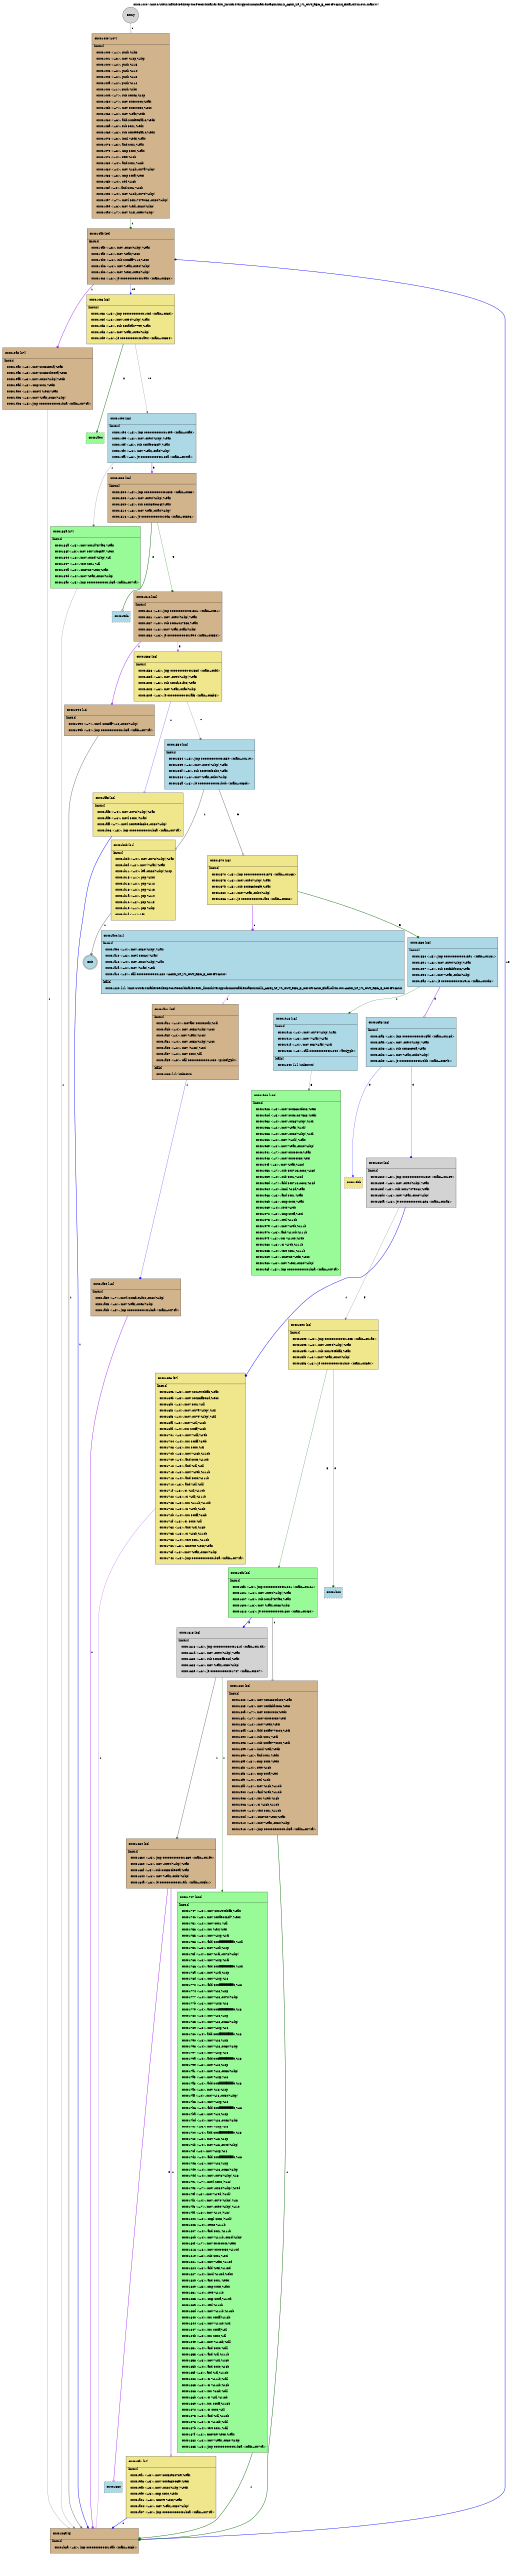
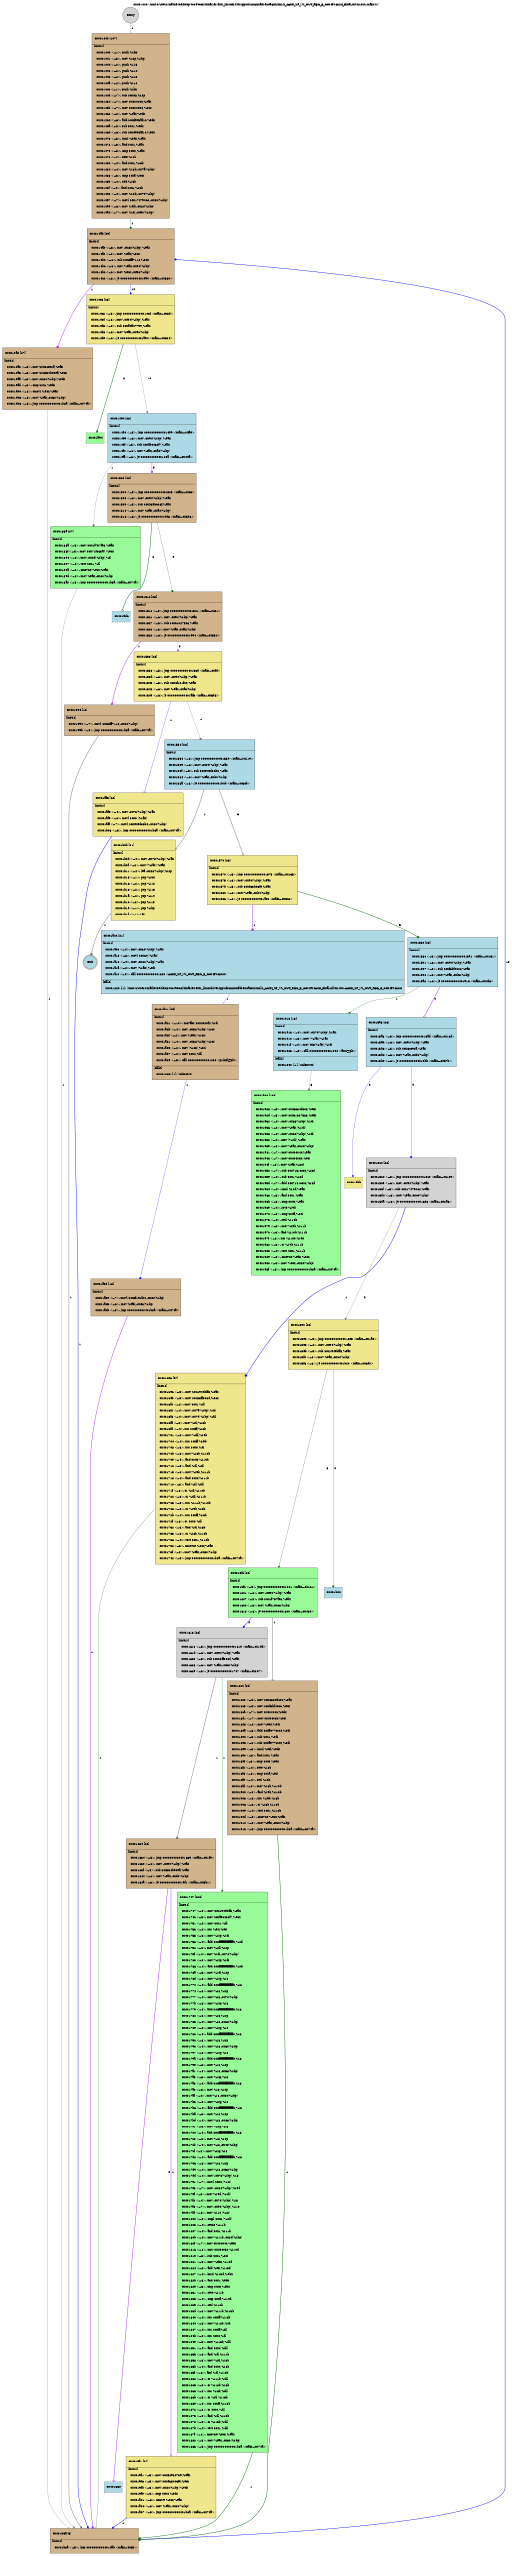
edge "0x4016e6 [97]" -> "0x401b8a [5]": color purple -> darkgreen
